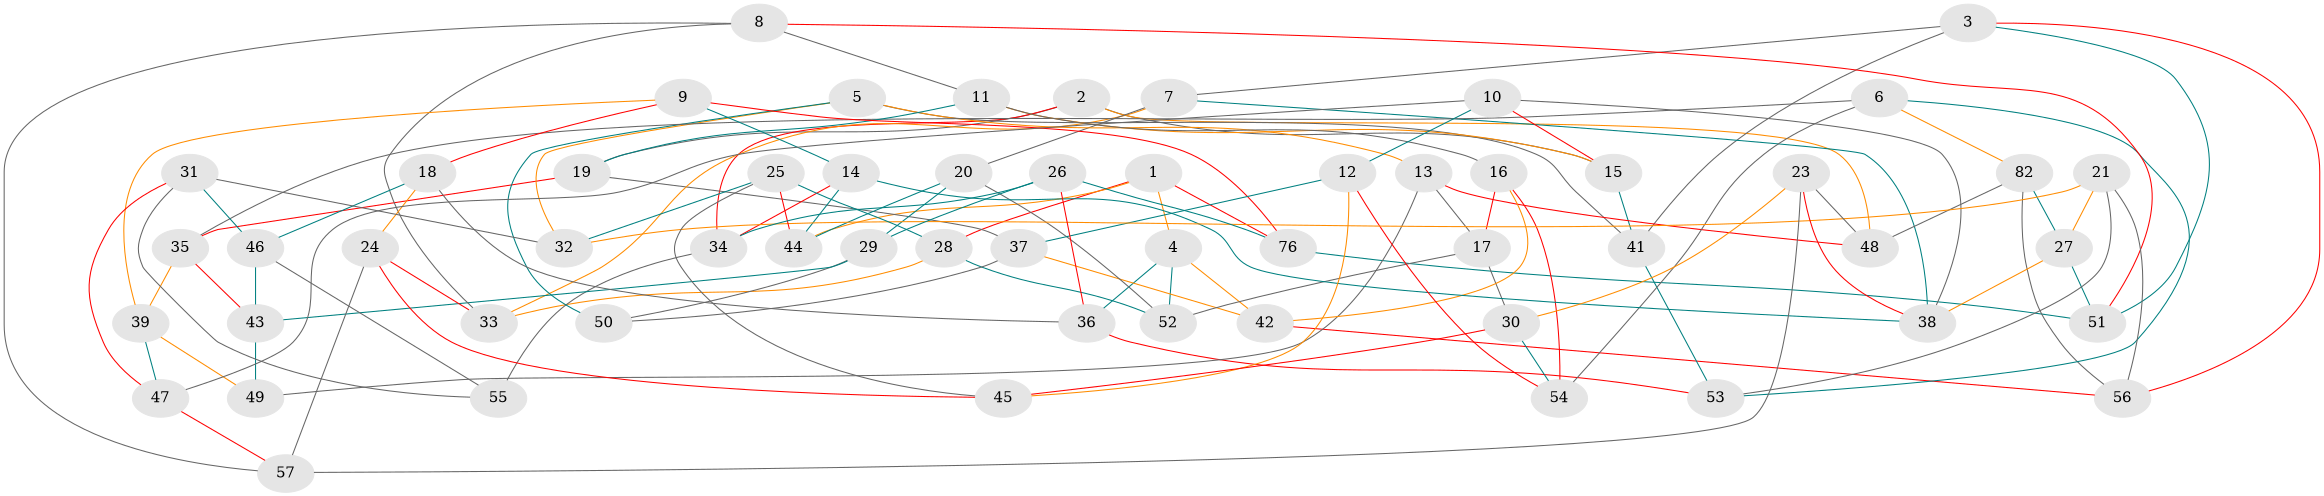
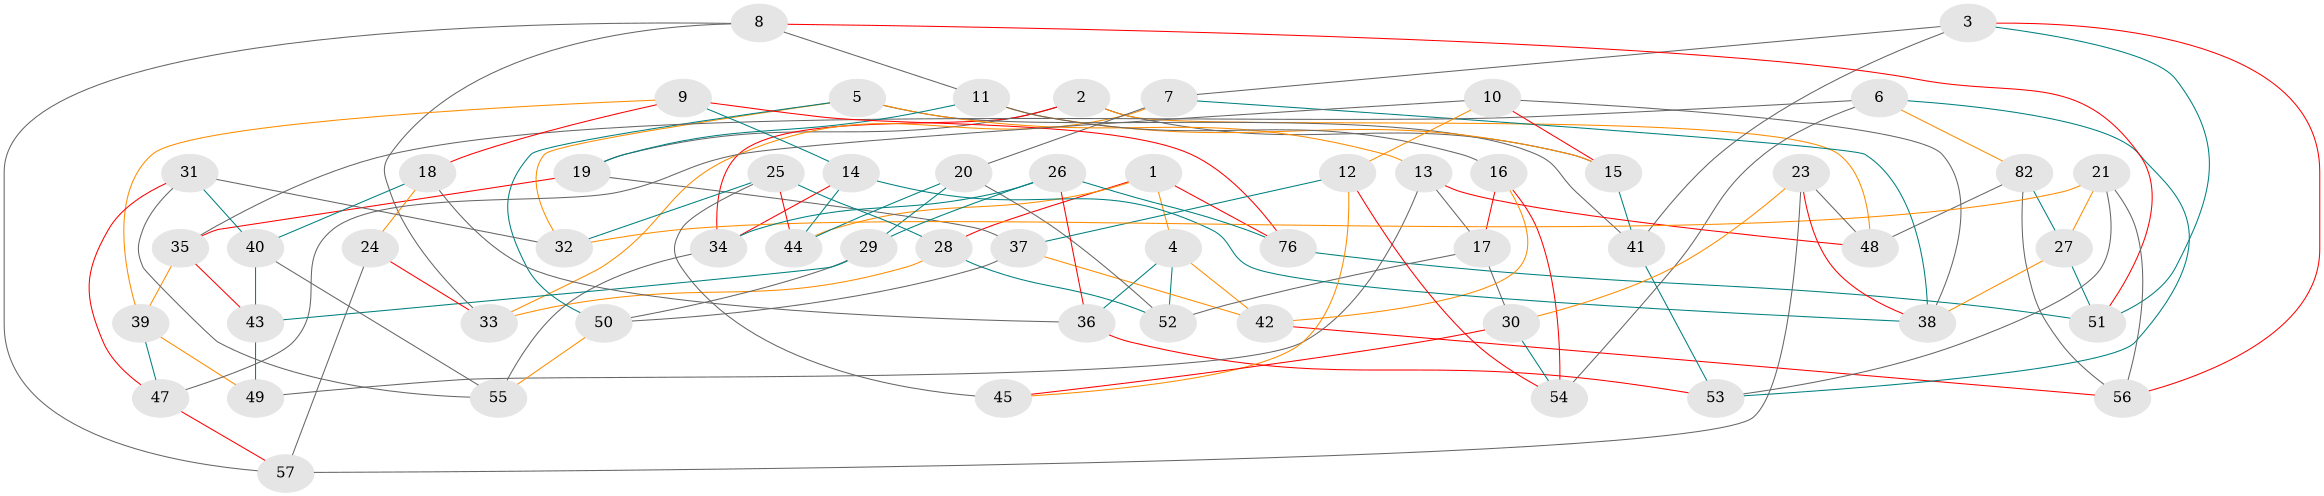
edge "10" -- "12": color teal -> darkorange
node "46": label "46" -> "40"
edge "50" -- "55": added
edge "24" -- "45": removed
